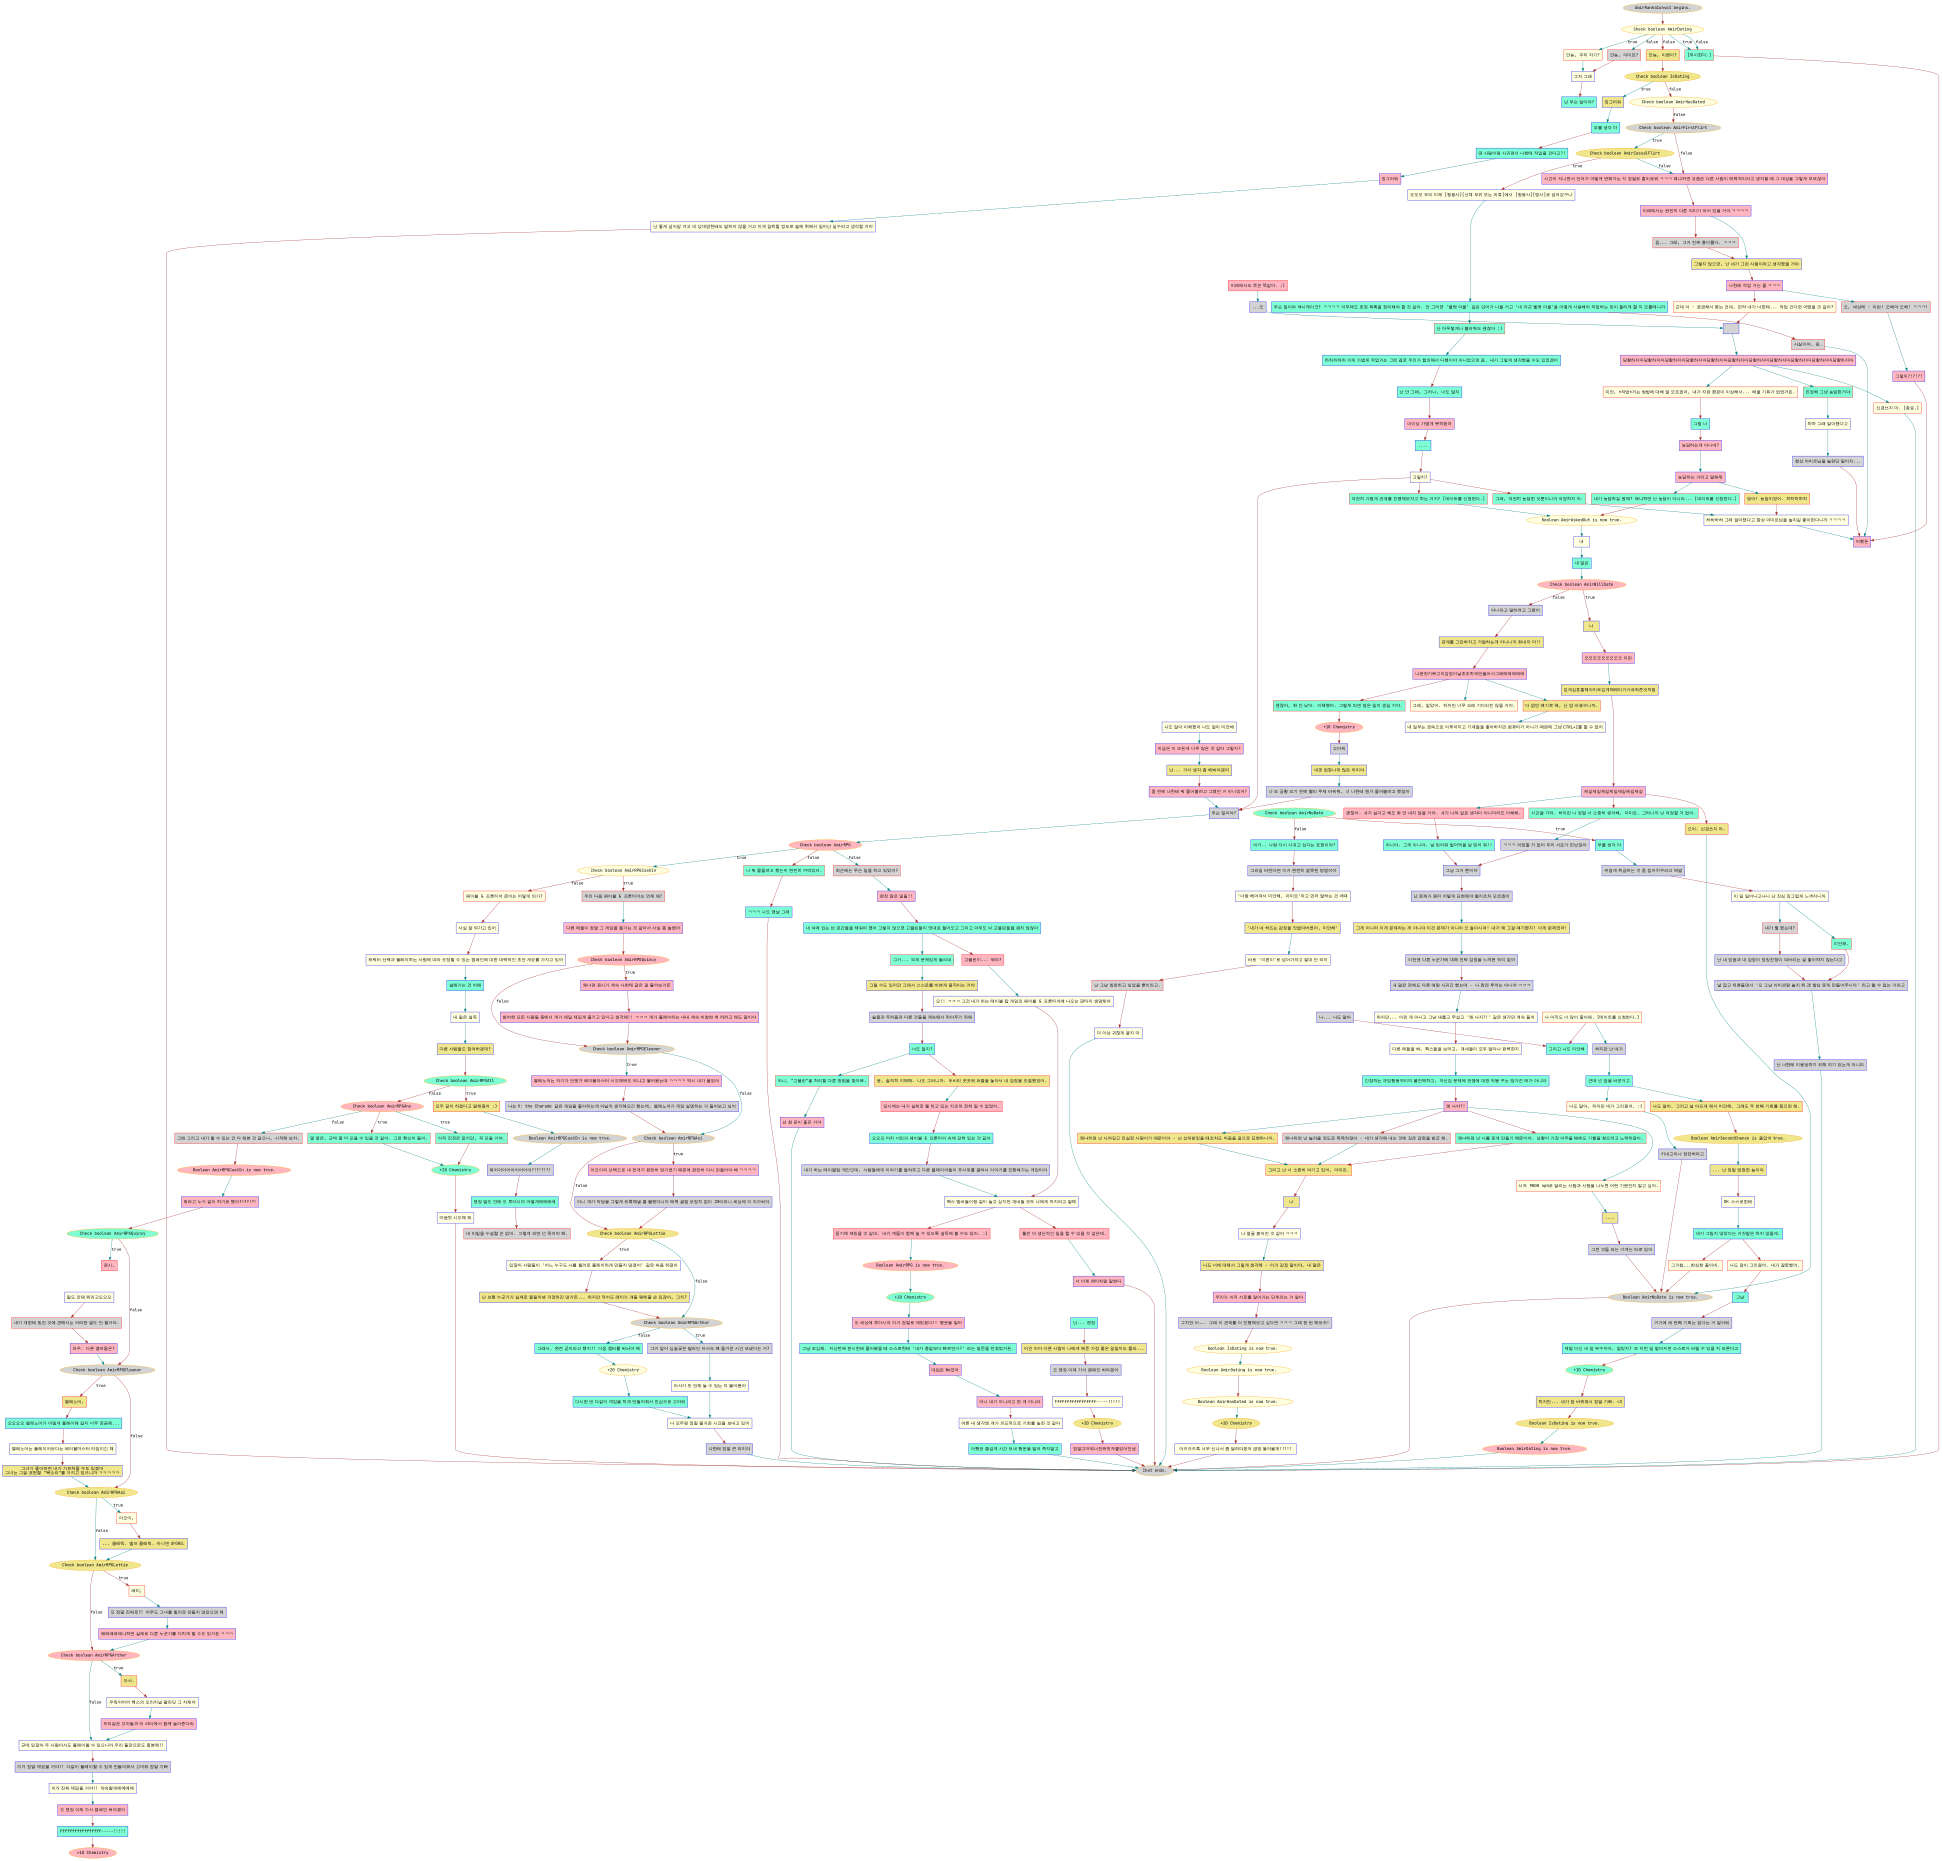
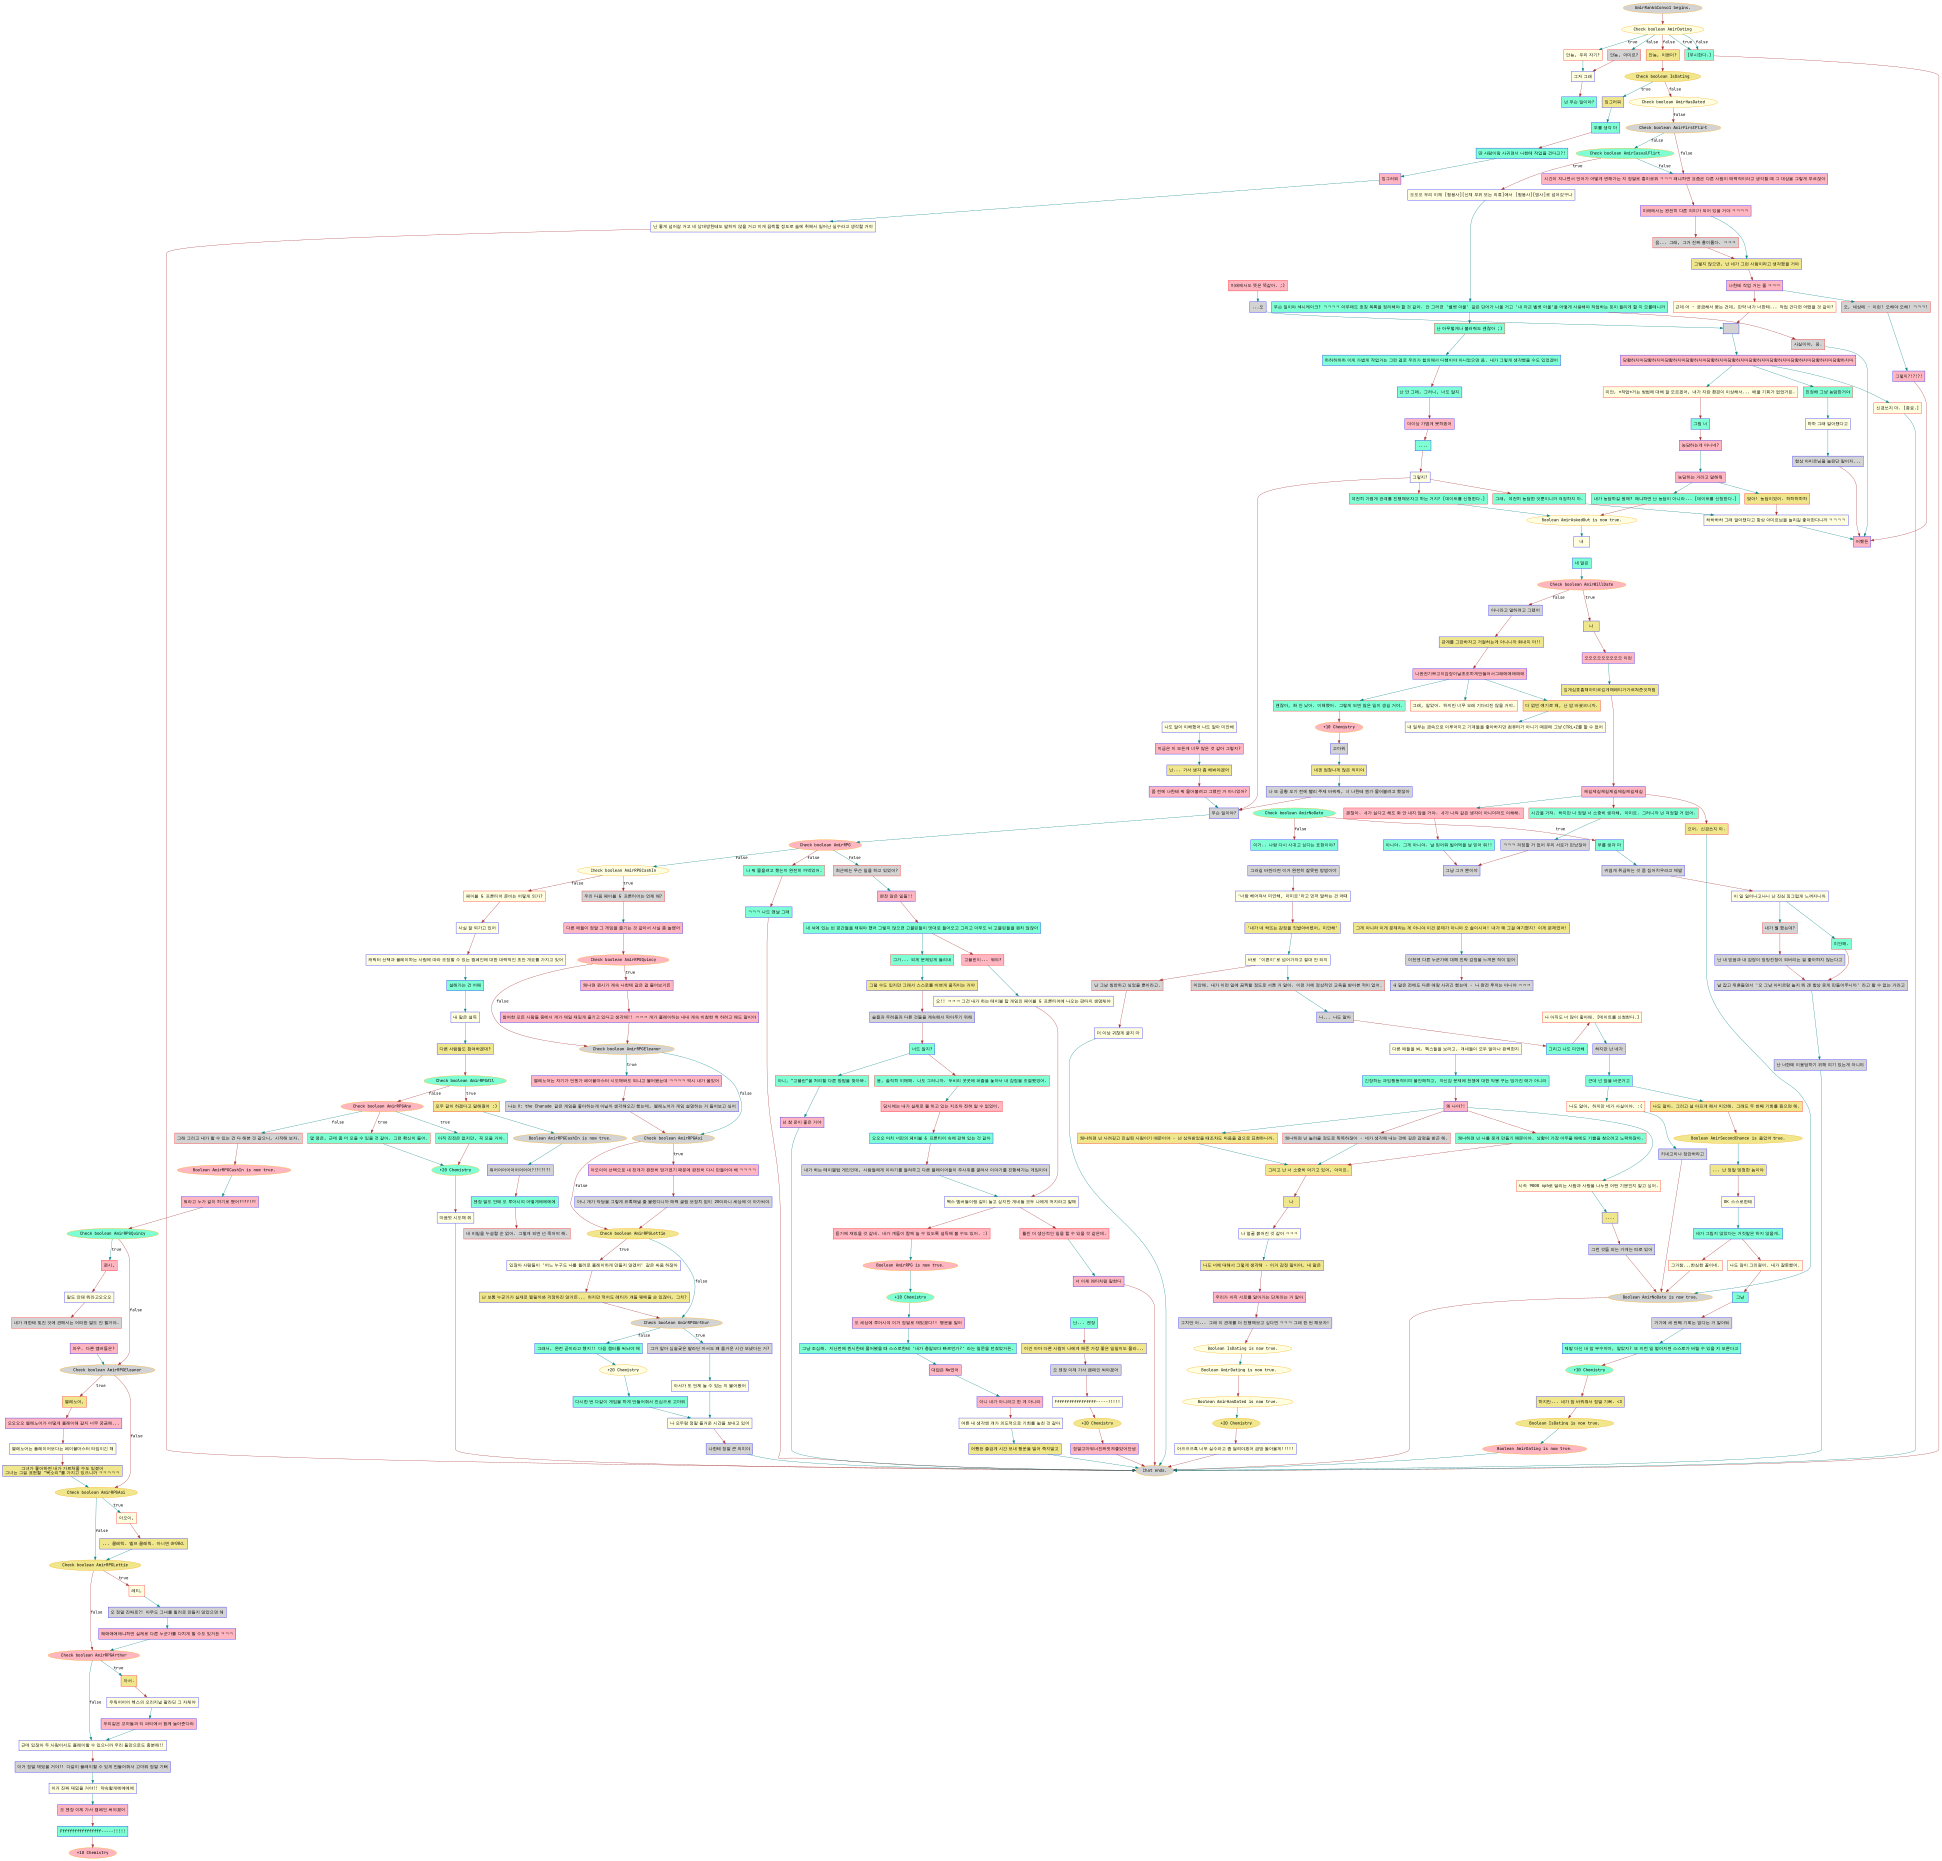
edge "Check boolean AmirFirstFlirt" -> "Check boolean AmirCasualFlirt": label "true" -> "false"
node "Check boolean AmirCasualFlirt": fillcolor khaki -> aquamarine
edge "내" -> "내 말은": removed
edge "나완전기쁘고이감정이날초조하게만들어서그래애애애애애" -> "괜찮아, 화 안 났어. 이해했어. 그렇게 되면 많은 일이 생길 거야.": color brown -> teal
edge "이거.. 나랑 다시 사귀고 싶다는 표현이야?" -> "그러길 바란다면 이거 완전히 잘못된 방법이야": removed
edge "Check boolean AmirRPG" -> "Check boolean AmirRPGCashIn": label "true" -> "false"
node "난 문제가 뭔지 어떻게 표현해야 할지조차 모르겠어": removed
node "미안해. 내가 이런 일에 끔찍할 정도로 서툰 거 알아. 이런 거에 정상적인 교육을 받아본 적이 없어.": added
node "하지만... 이런 게 아니고 그냥 새롭고 무섭고 '왜 나지?!' 같은 생각만 계속 들어": removed
edge "나 아직도 너 많이 좋아해. [데이트를 신청한다.]" -> "그리고 나도 미안해": reversed
node "응, 솔직히 이해해. 나도 그러니까. 두비리 곳곳에 퍼즐을 놓아서 내 감정을 조절했었어.": fillcolor khaki -> aquamarine
node "나도 알아, 하지만 네가 그리웠어. :(": label "나도 알아, 하지만 네가 그리웠어. :(" -> "나도 알아, 하지만 네가 사실이야. :("
edge "퀸시," -> "말도 안돼 뭐라고오오오": added
edge "내가 걔한테 빚진 것에 관해서는 어떠한 말도 안 할거야." -> "와우. 다른 멤버들은?": removed
node "오오오오 엘레노어가 어떻게 플레이해 갈지 너무 궁금해...": fillcolor aquamarine -> lightpink
node "어쨌든 즐겁게 시간 보내 행운을 빌어 죽지말고": fillcolor aquamarine -> khaki
node "아으으으흑 너무 신나서 좀 달려야겠어 금방 돌아올게!!!!!": label "아으으으흑 너무 신나서 좀 달려야겠어 금방 돌아올게!!!!!" -> "아으으으흑 너무 실수라고 좀 달려야겠어 금방 돌아올게!!!!!"
